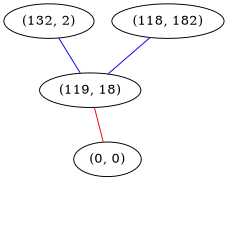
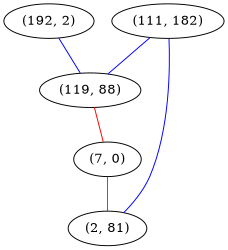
node "(132, 2)": label "(132, 2)" -> "(192, 2)"
node "(118, 182)": label "(118, 182)" -> "(111, 182)"
node "(119, 18)": label "(119, 18)" -> "(119, 88)"
node "(0, 0)": label "(0, 0)" -> "(7, 0)"
node "(2, 81)": added
